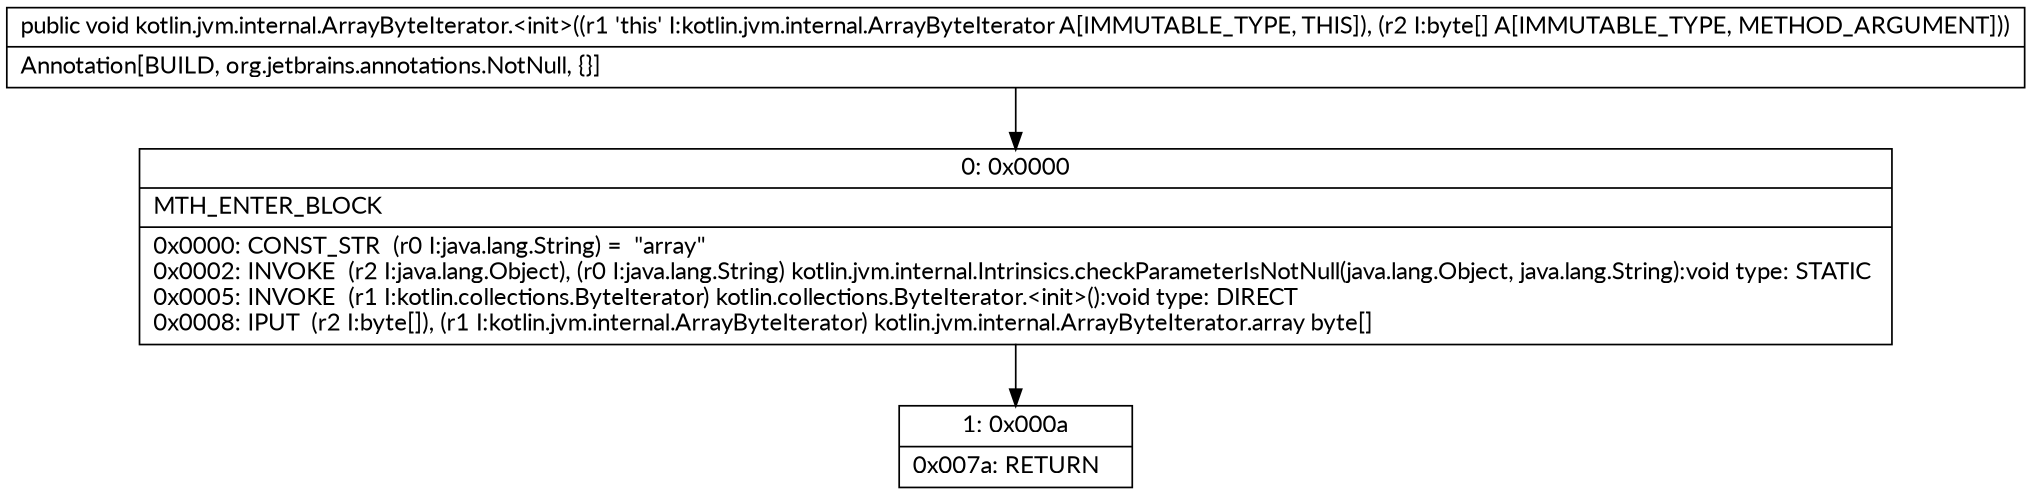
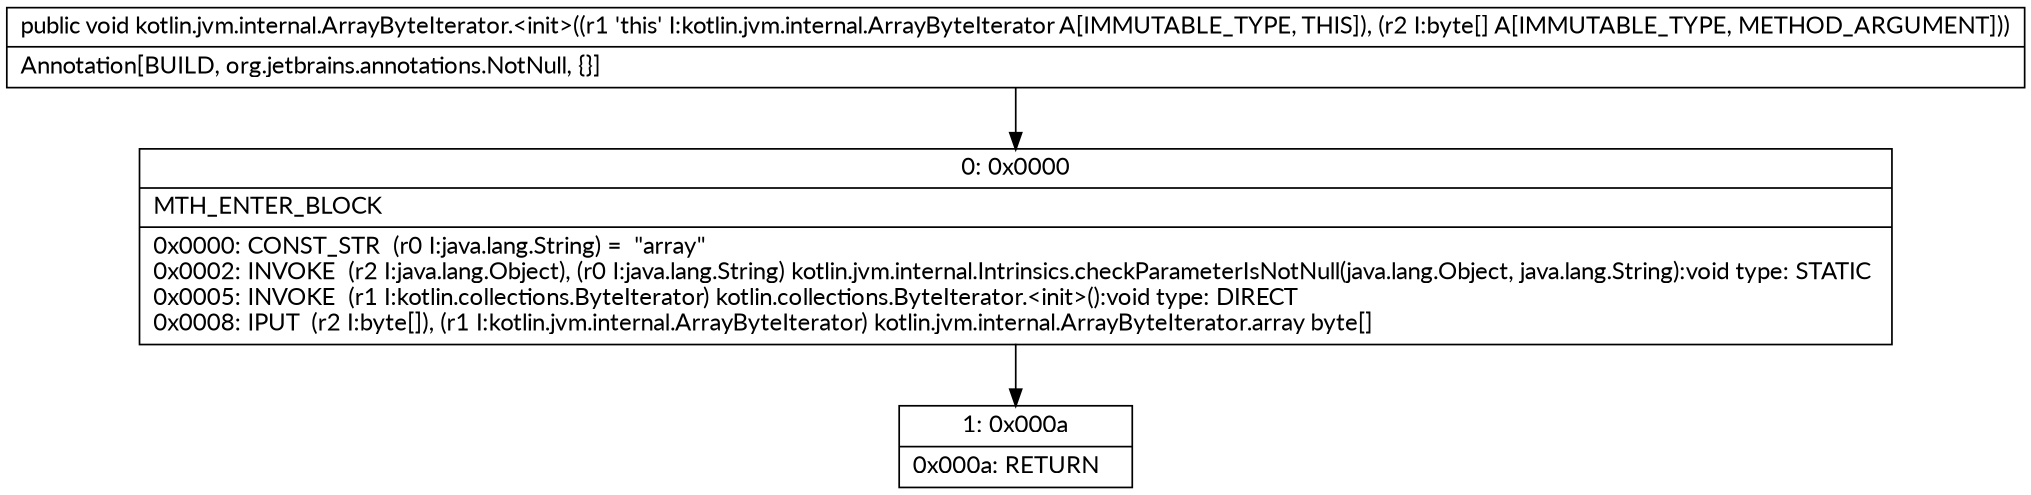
node "1: 0x000a": text "0x007a: RETURN" -> "0x000a: RETURN"
